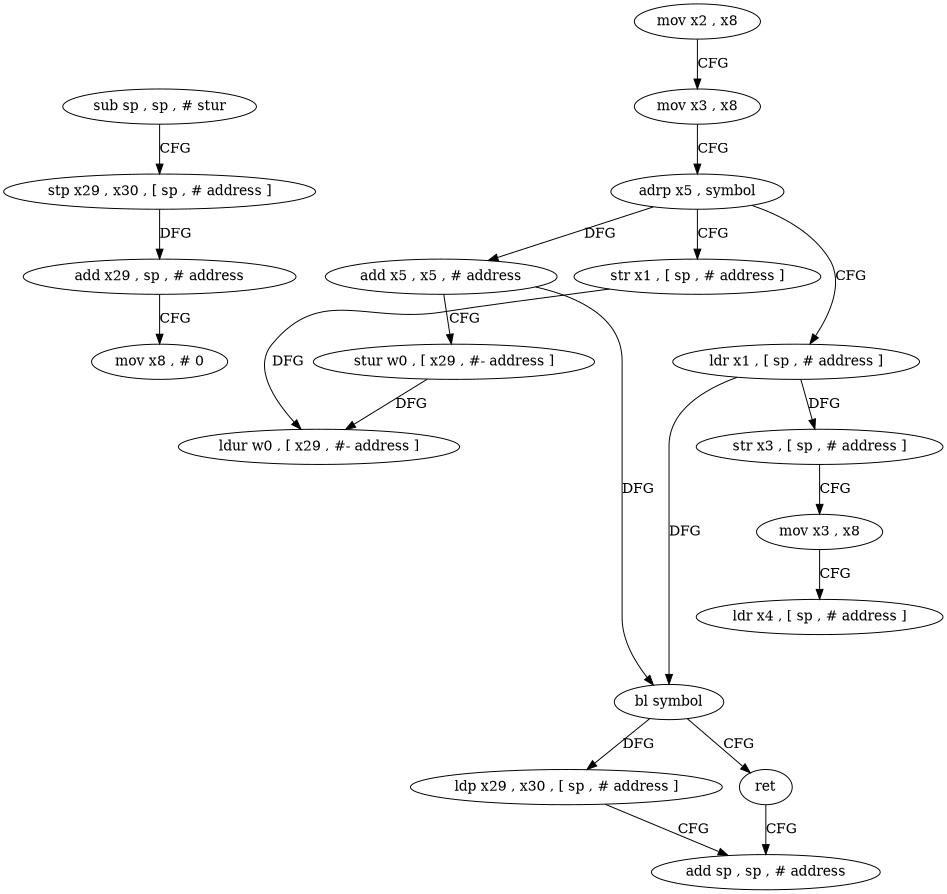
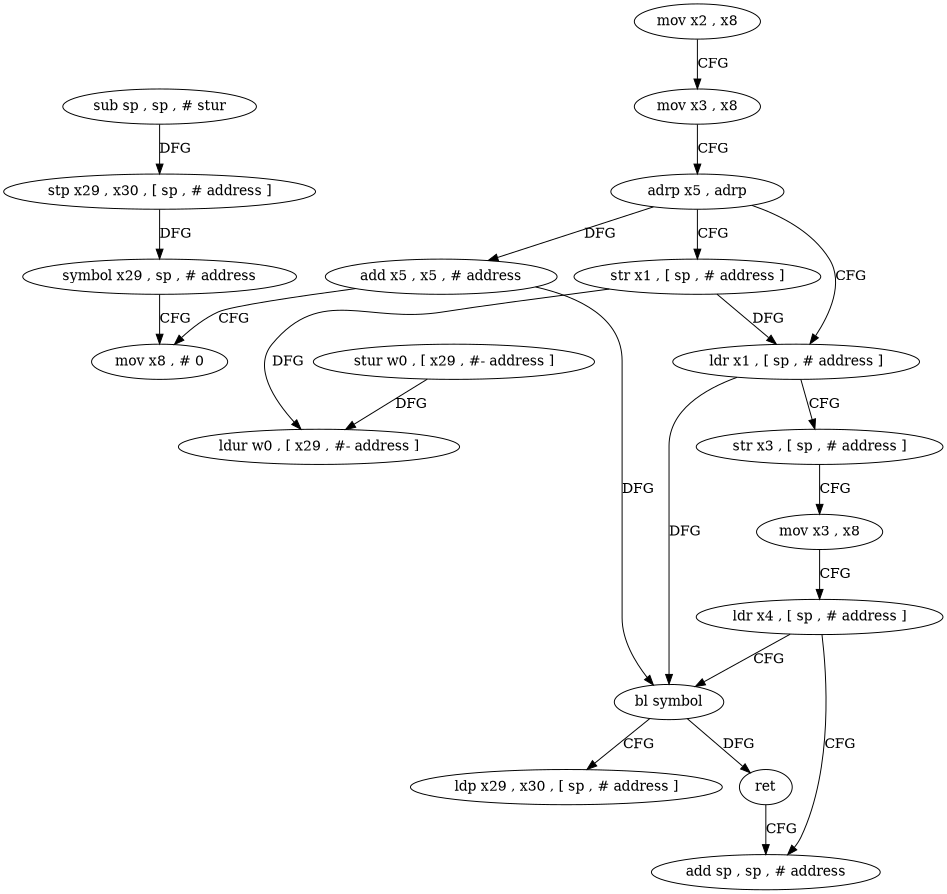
edge "sub sp , sp , # stur" -> "stp x29 , x30 , [ sp , # address ]": label "CFG" -> "DFG"
node "adrp x5 , symbol": label "adrp x5 , symbol" -> "adrp x5 , adrp"
node "add x29 , sp , # address": label "add x29 , sp , # address" -> "symbol x29 , sp , # address"
edge "str x1 , [ sp , # address ]" -> "ldr x1 , [ sp , # address ]": added, label "DFG"
edge "add x5 , x5 , # address" -> "stur w0 , [ x29 , #- address ]": now "add x5 , x5 , # address" -> "mov x8 , # 0"
edge "ldr x1 , [ sp , # address ]" -> "str x3 , [ sp , # address ]": label "DFG" -> "CFG"
edge "ldr x4 , [ sp , # address ]" -> "bl symbol": added, label "CFG"
edge "bl symbol" -> "ldp x29 , x30 , [ sp , # address ]": label "DFG" -> "CFG"
edge "bl symbol" -> "ret": label "CFG" -> "DFG"
edge "ldp x29 , x30 , [ sp , # address ]" -> "add sp , sp , # address": now "ldr x4 , [ sp , # address ]" -> "add sp , sp , # address"
